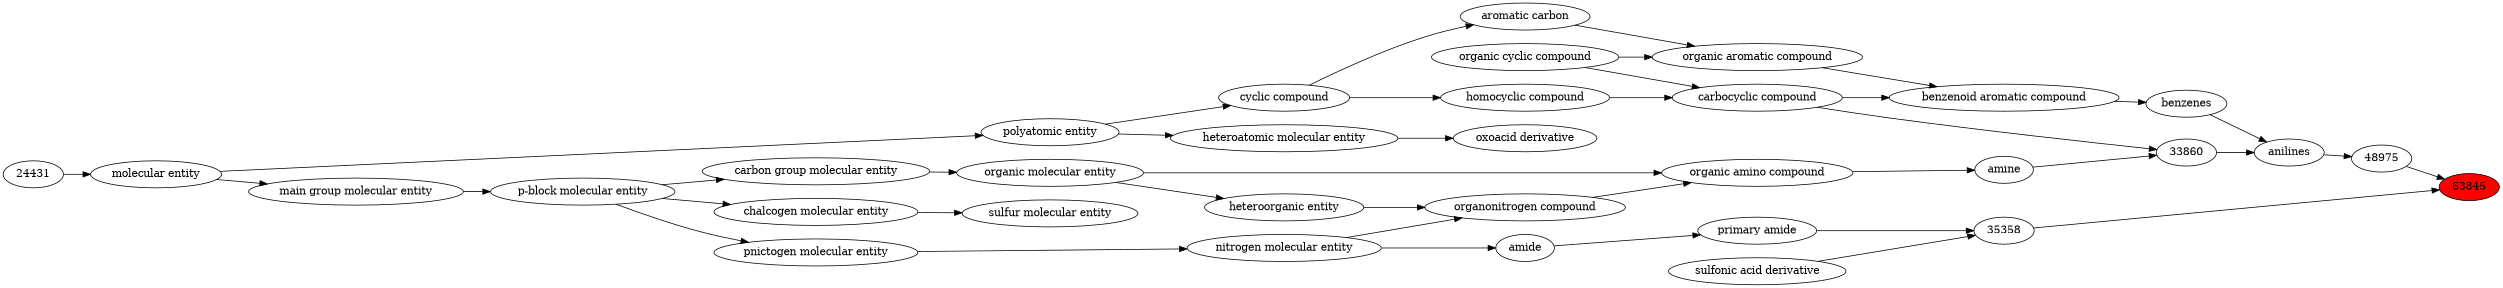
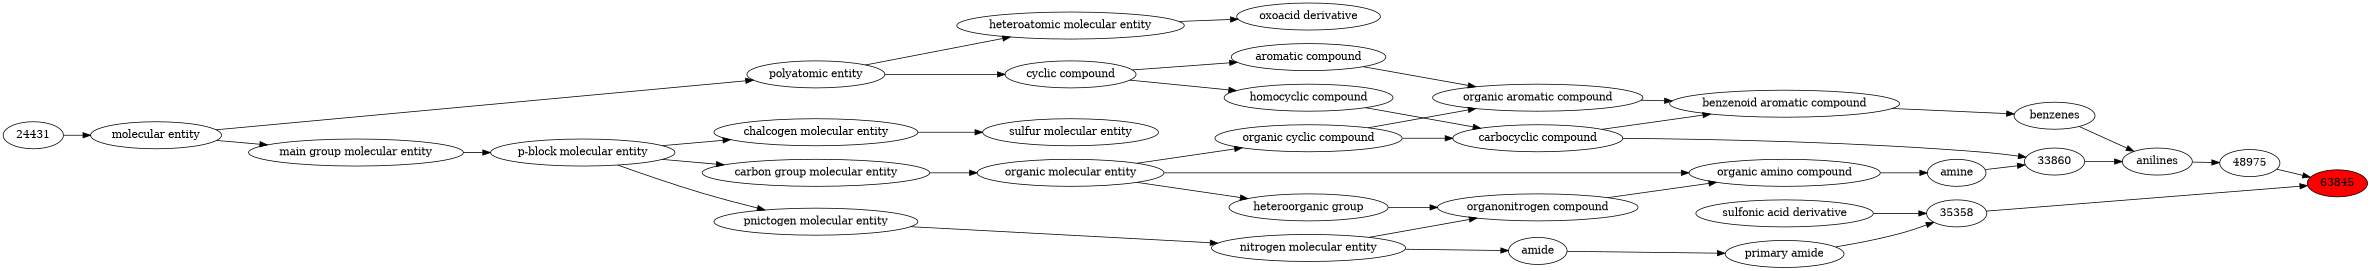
node "aromatic carbon": label "aromatic carbon" -> "aromatic compound"
edge "organic molecular entity" -> "organic cyclic compound": added
node "heteroorganic entity": label "heteroorganic entity" -> "heteroorganic group"
